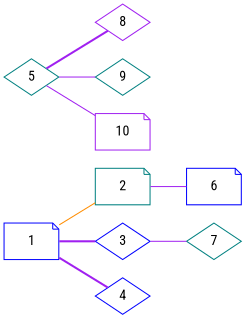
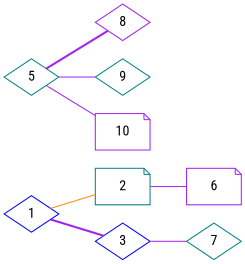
node "6": color blue -> purple
node "1": shape note -> diamond
node "4": removed
